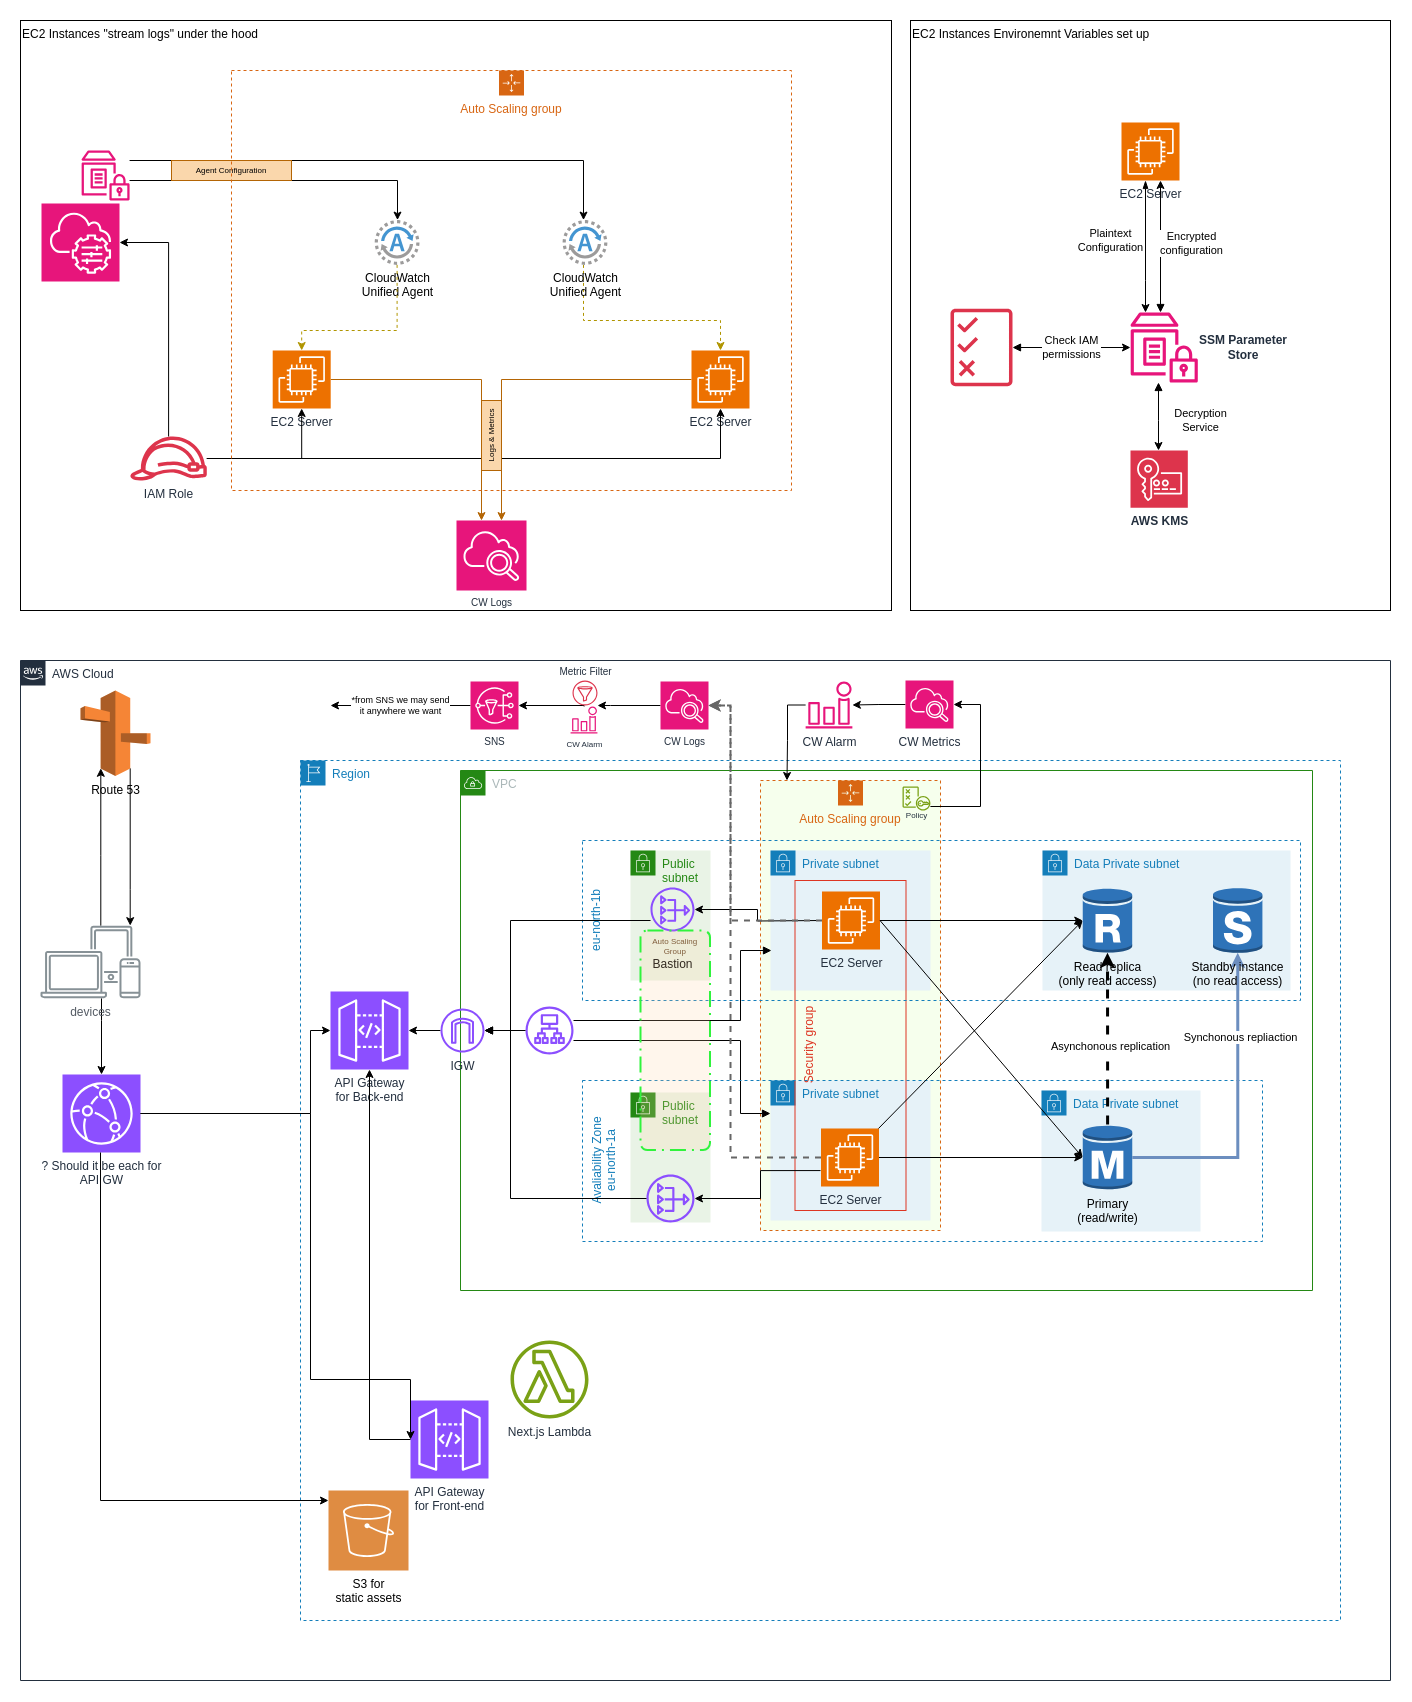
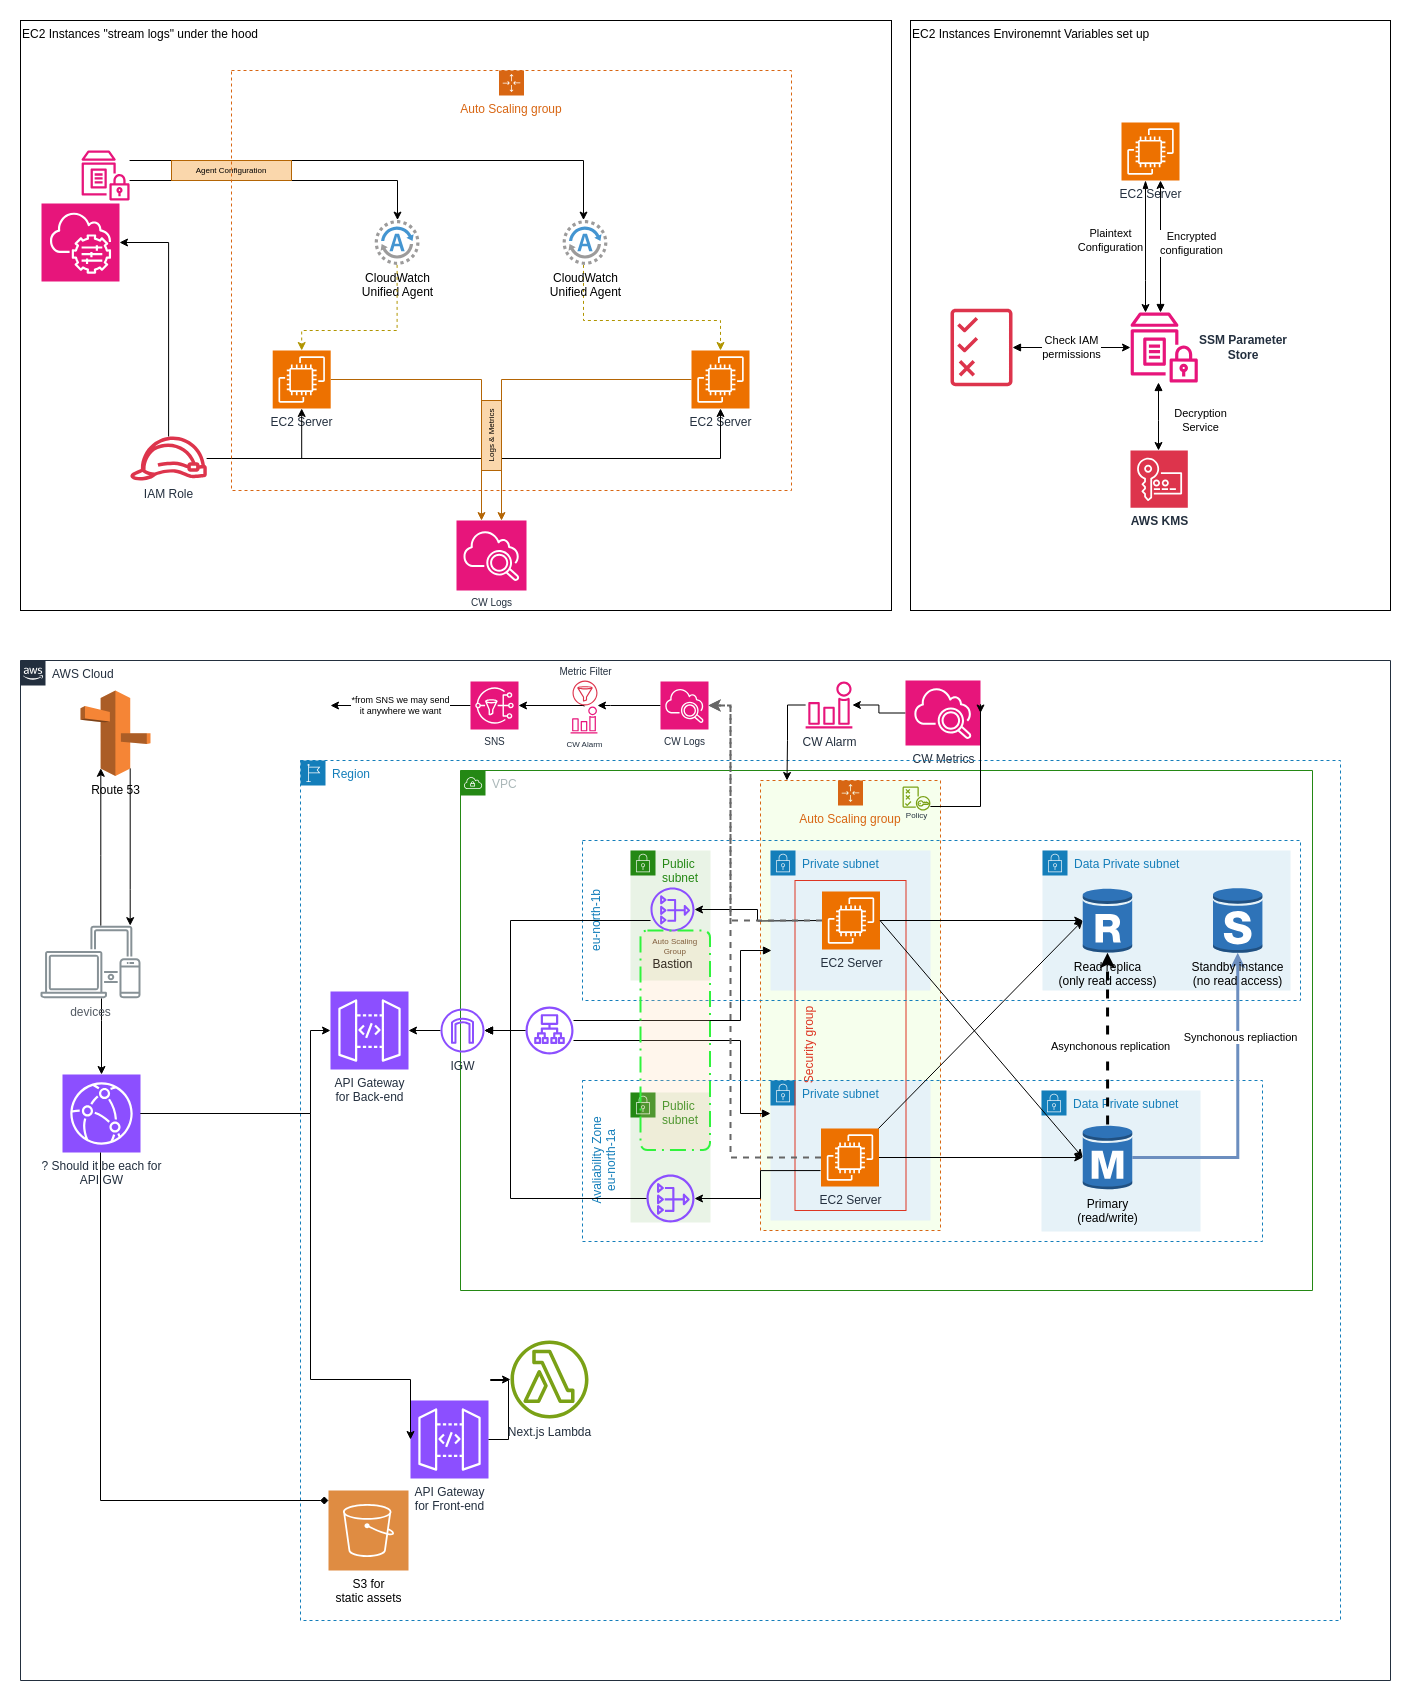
node "CW Metrics": size 48x48 -> 75x65
edge "API Gateway for Front-end" -> "API Gateway for Back-end": now "API Gateway for Front-end" -> "Next.js Lambda"
edge "? Should it be each for API GW" -> "S3 for static assets": arrowhead classic -> diamond
